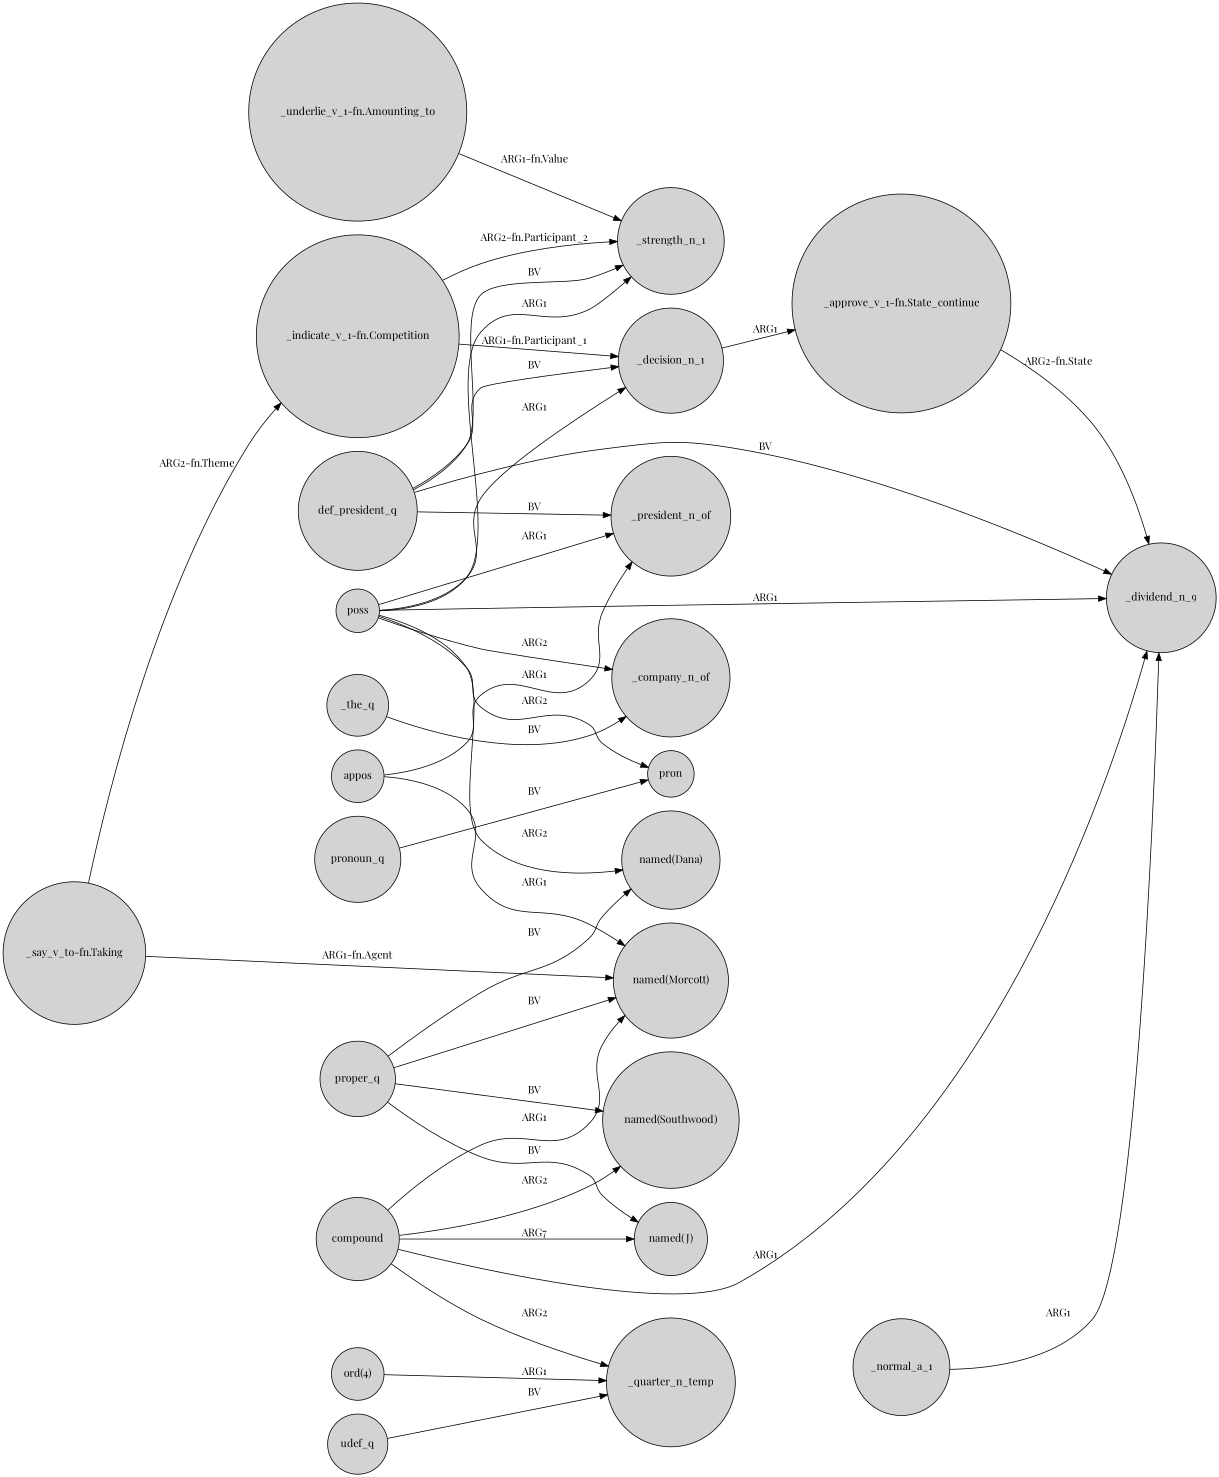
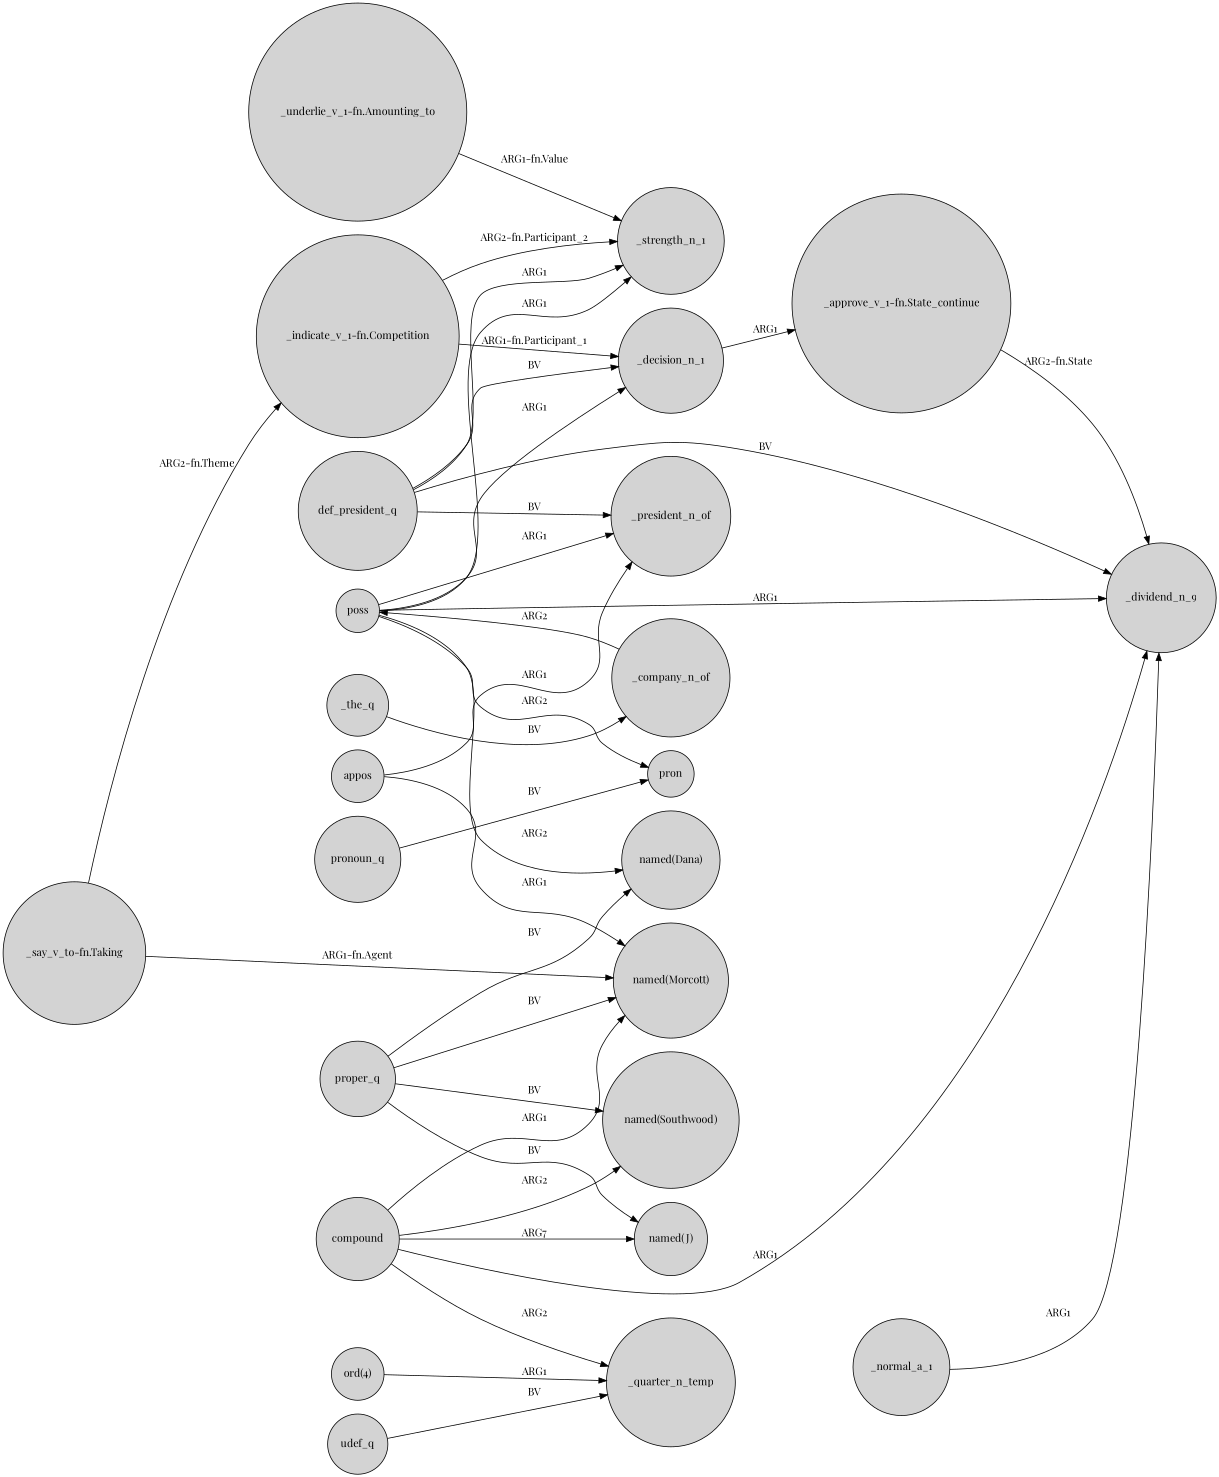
edge "def_president_q" -> "_strength_n_1": label "BV" -> "ARG1"
edge "poss" -> "_company_n_of": reversed
